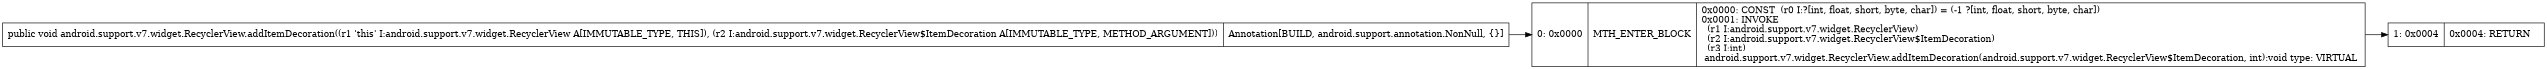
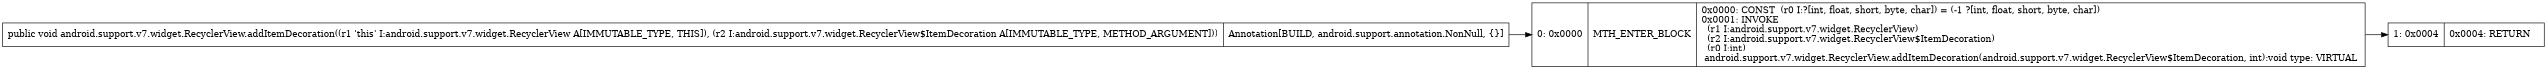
node "0: 0x0000": text "(r3 I:int)" -> "(r0 I:int)"
